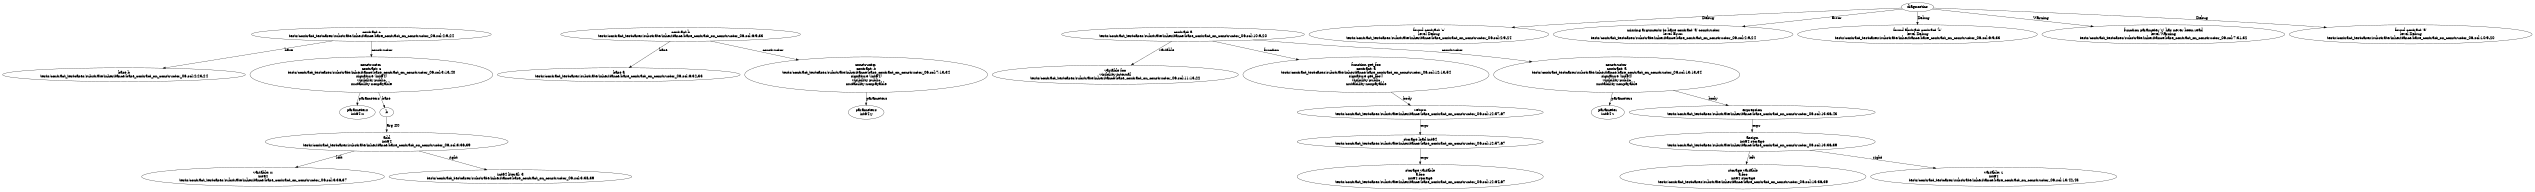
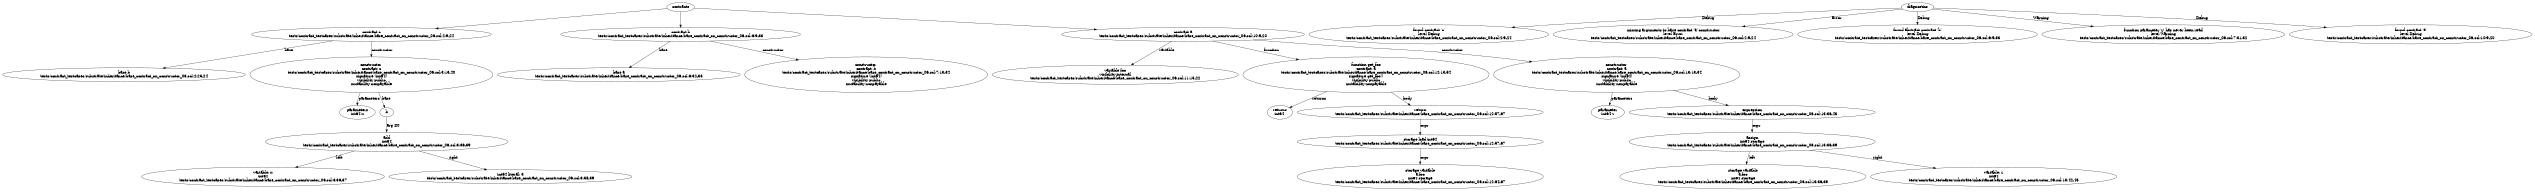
node "contracts": added
node "parameters int64 y": removed
node "returns int64": added
